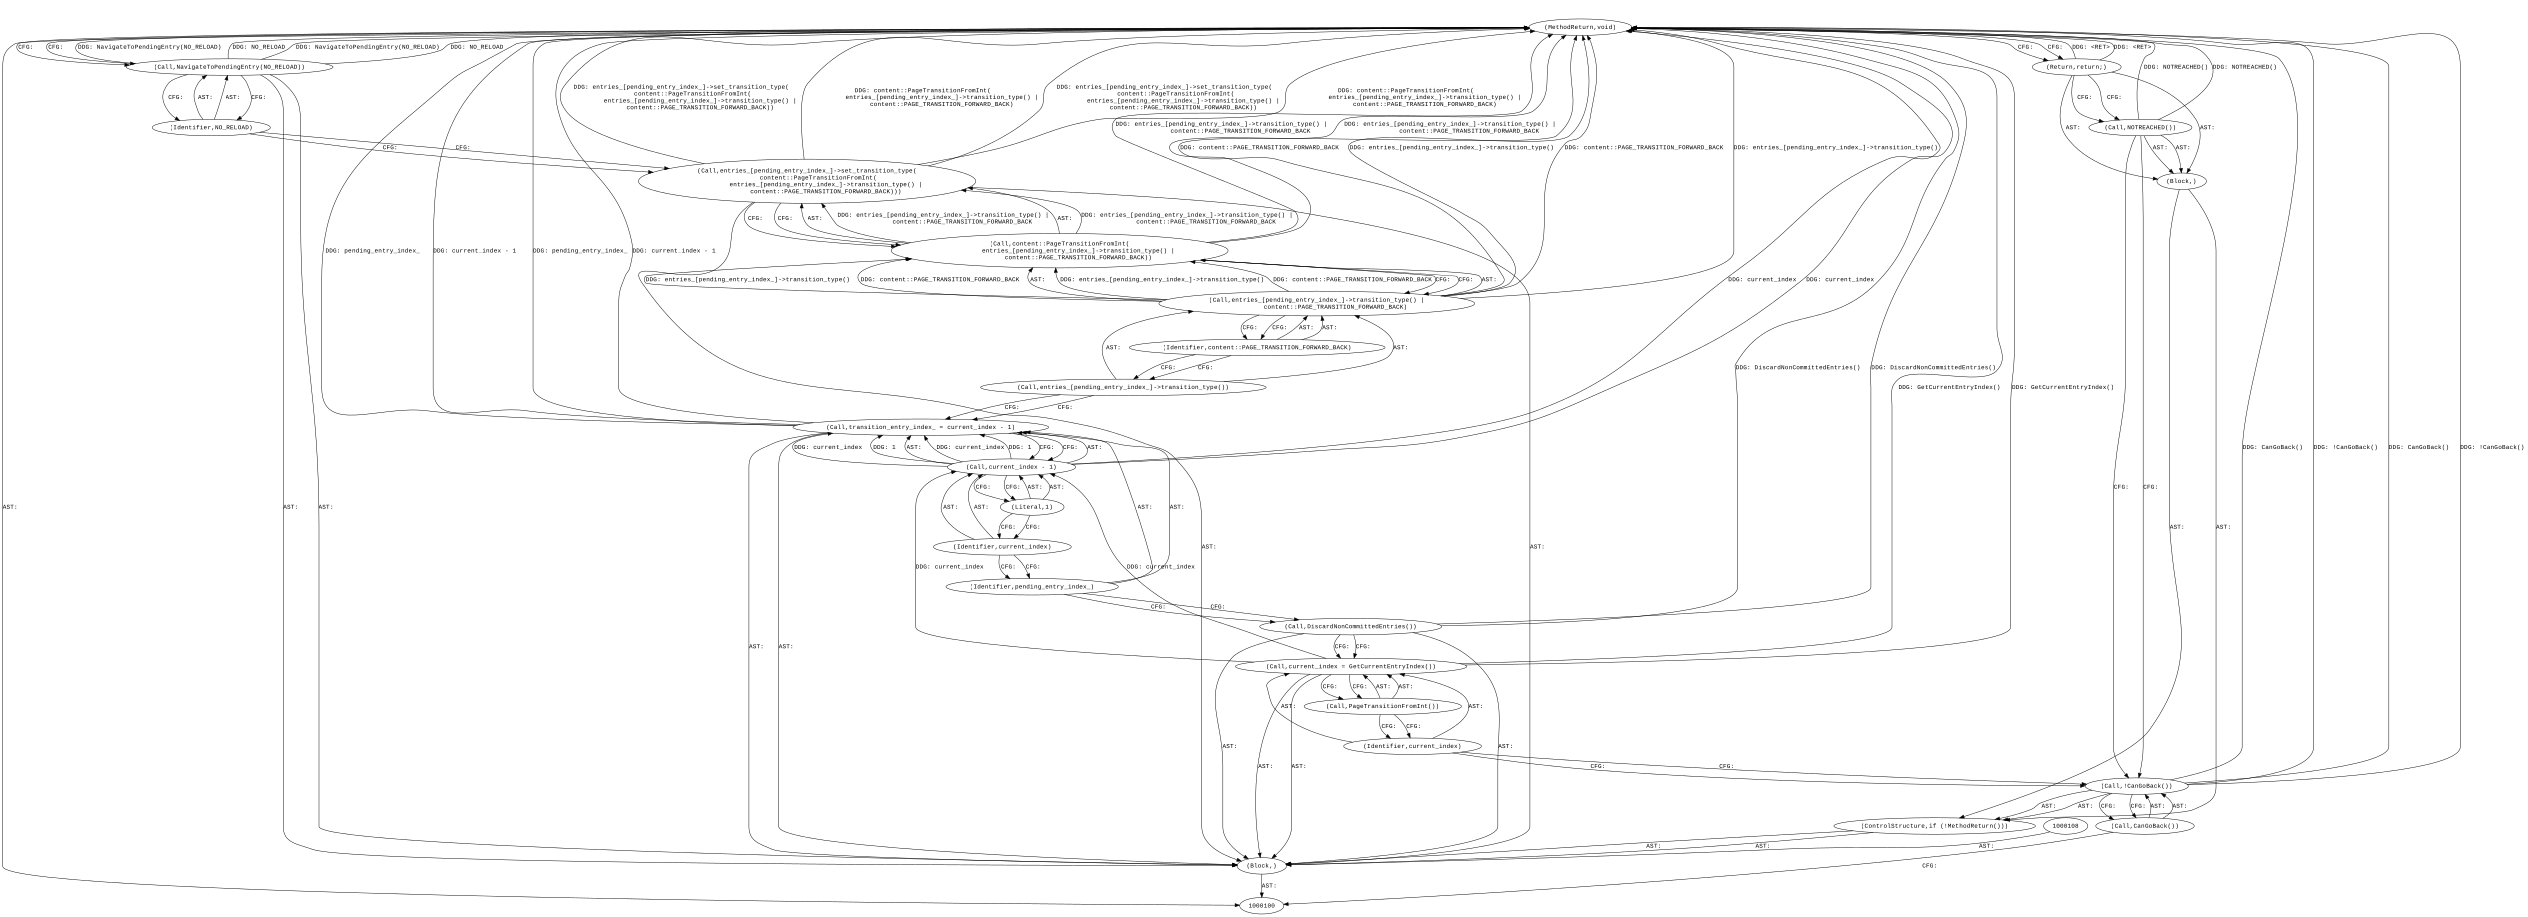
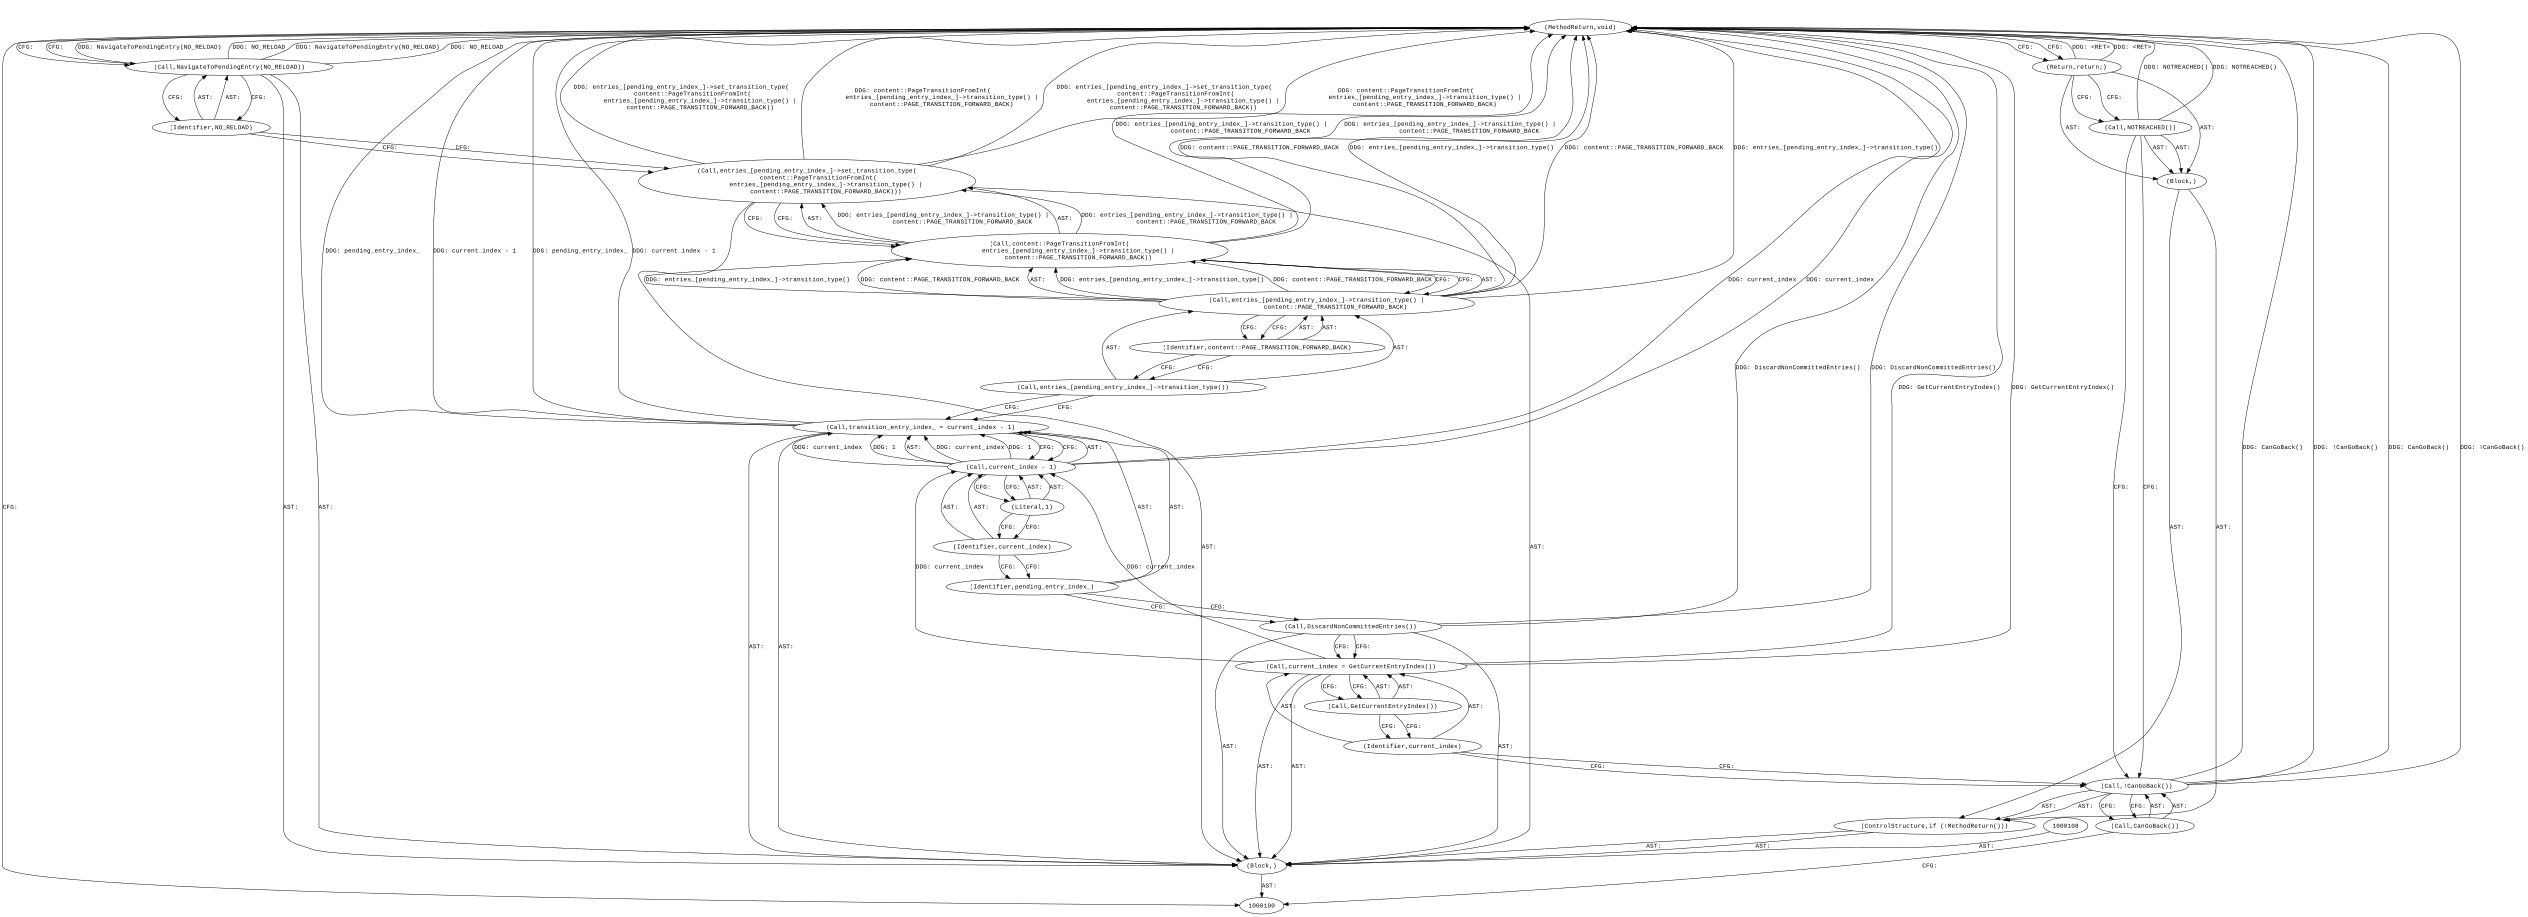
edge "(MethodReturn,void)" -> "1000100": label "AST: " -> "CFG: "
node "(Call,PageTransitionFromInt())": label "(Call,PageTransitionFromInt())" -> "(Call,GetCurrentEntryIndex())"
